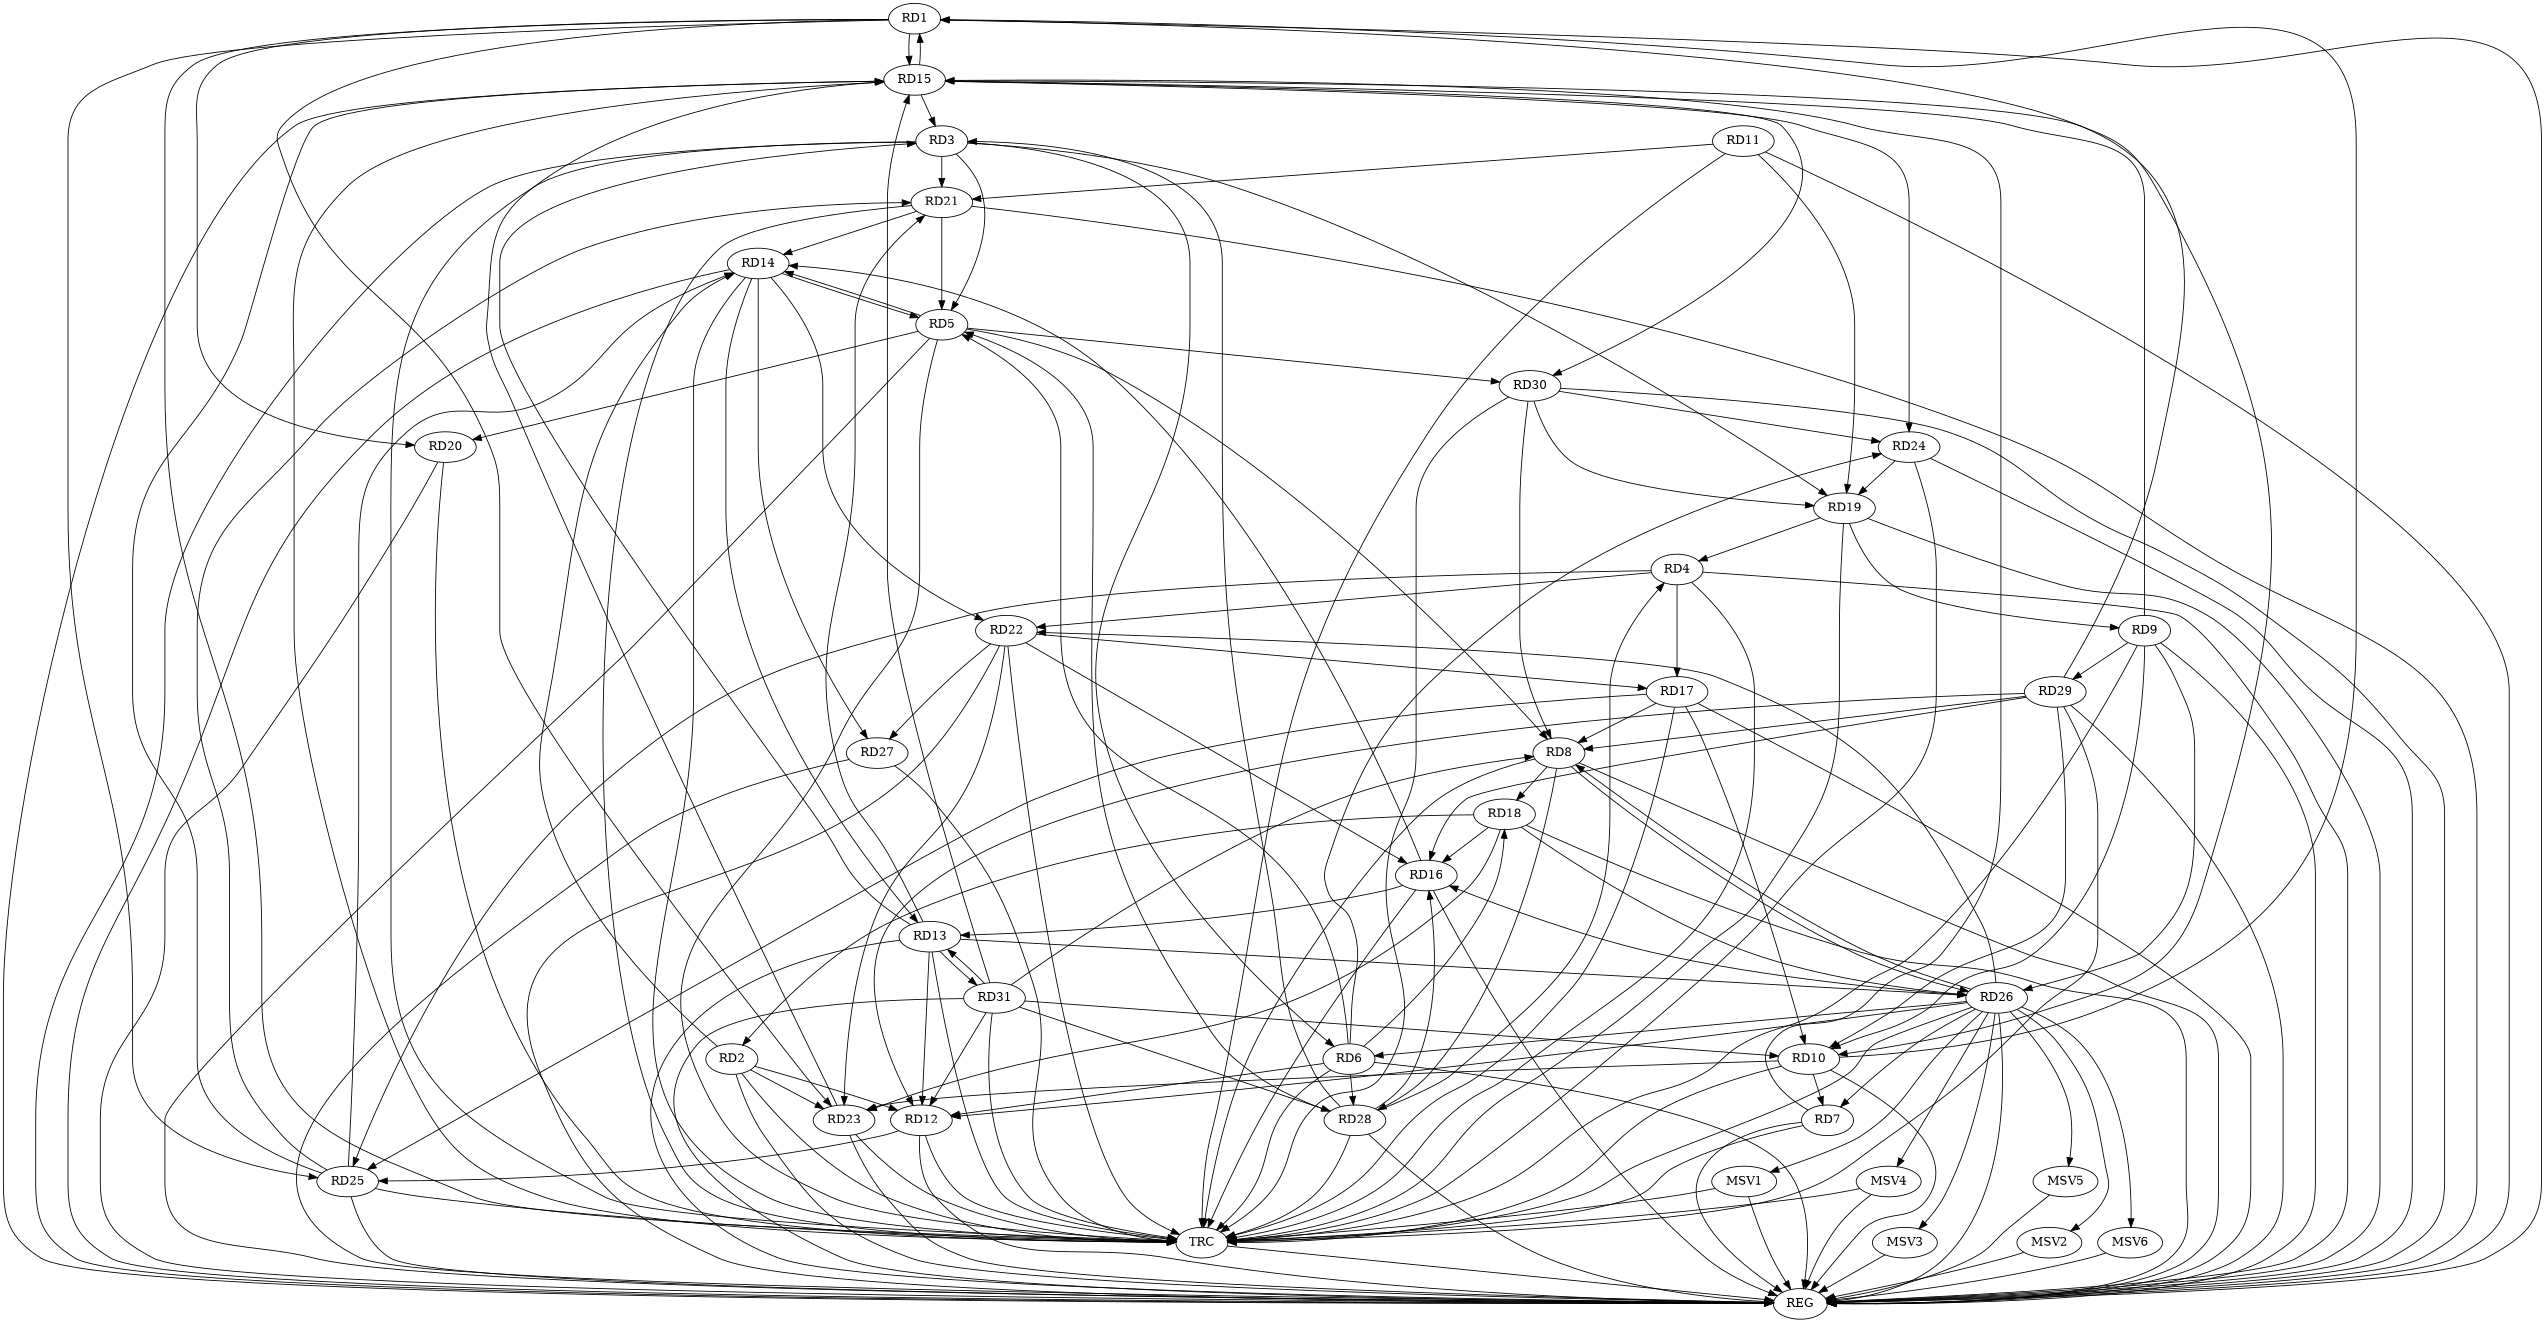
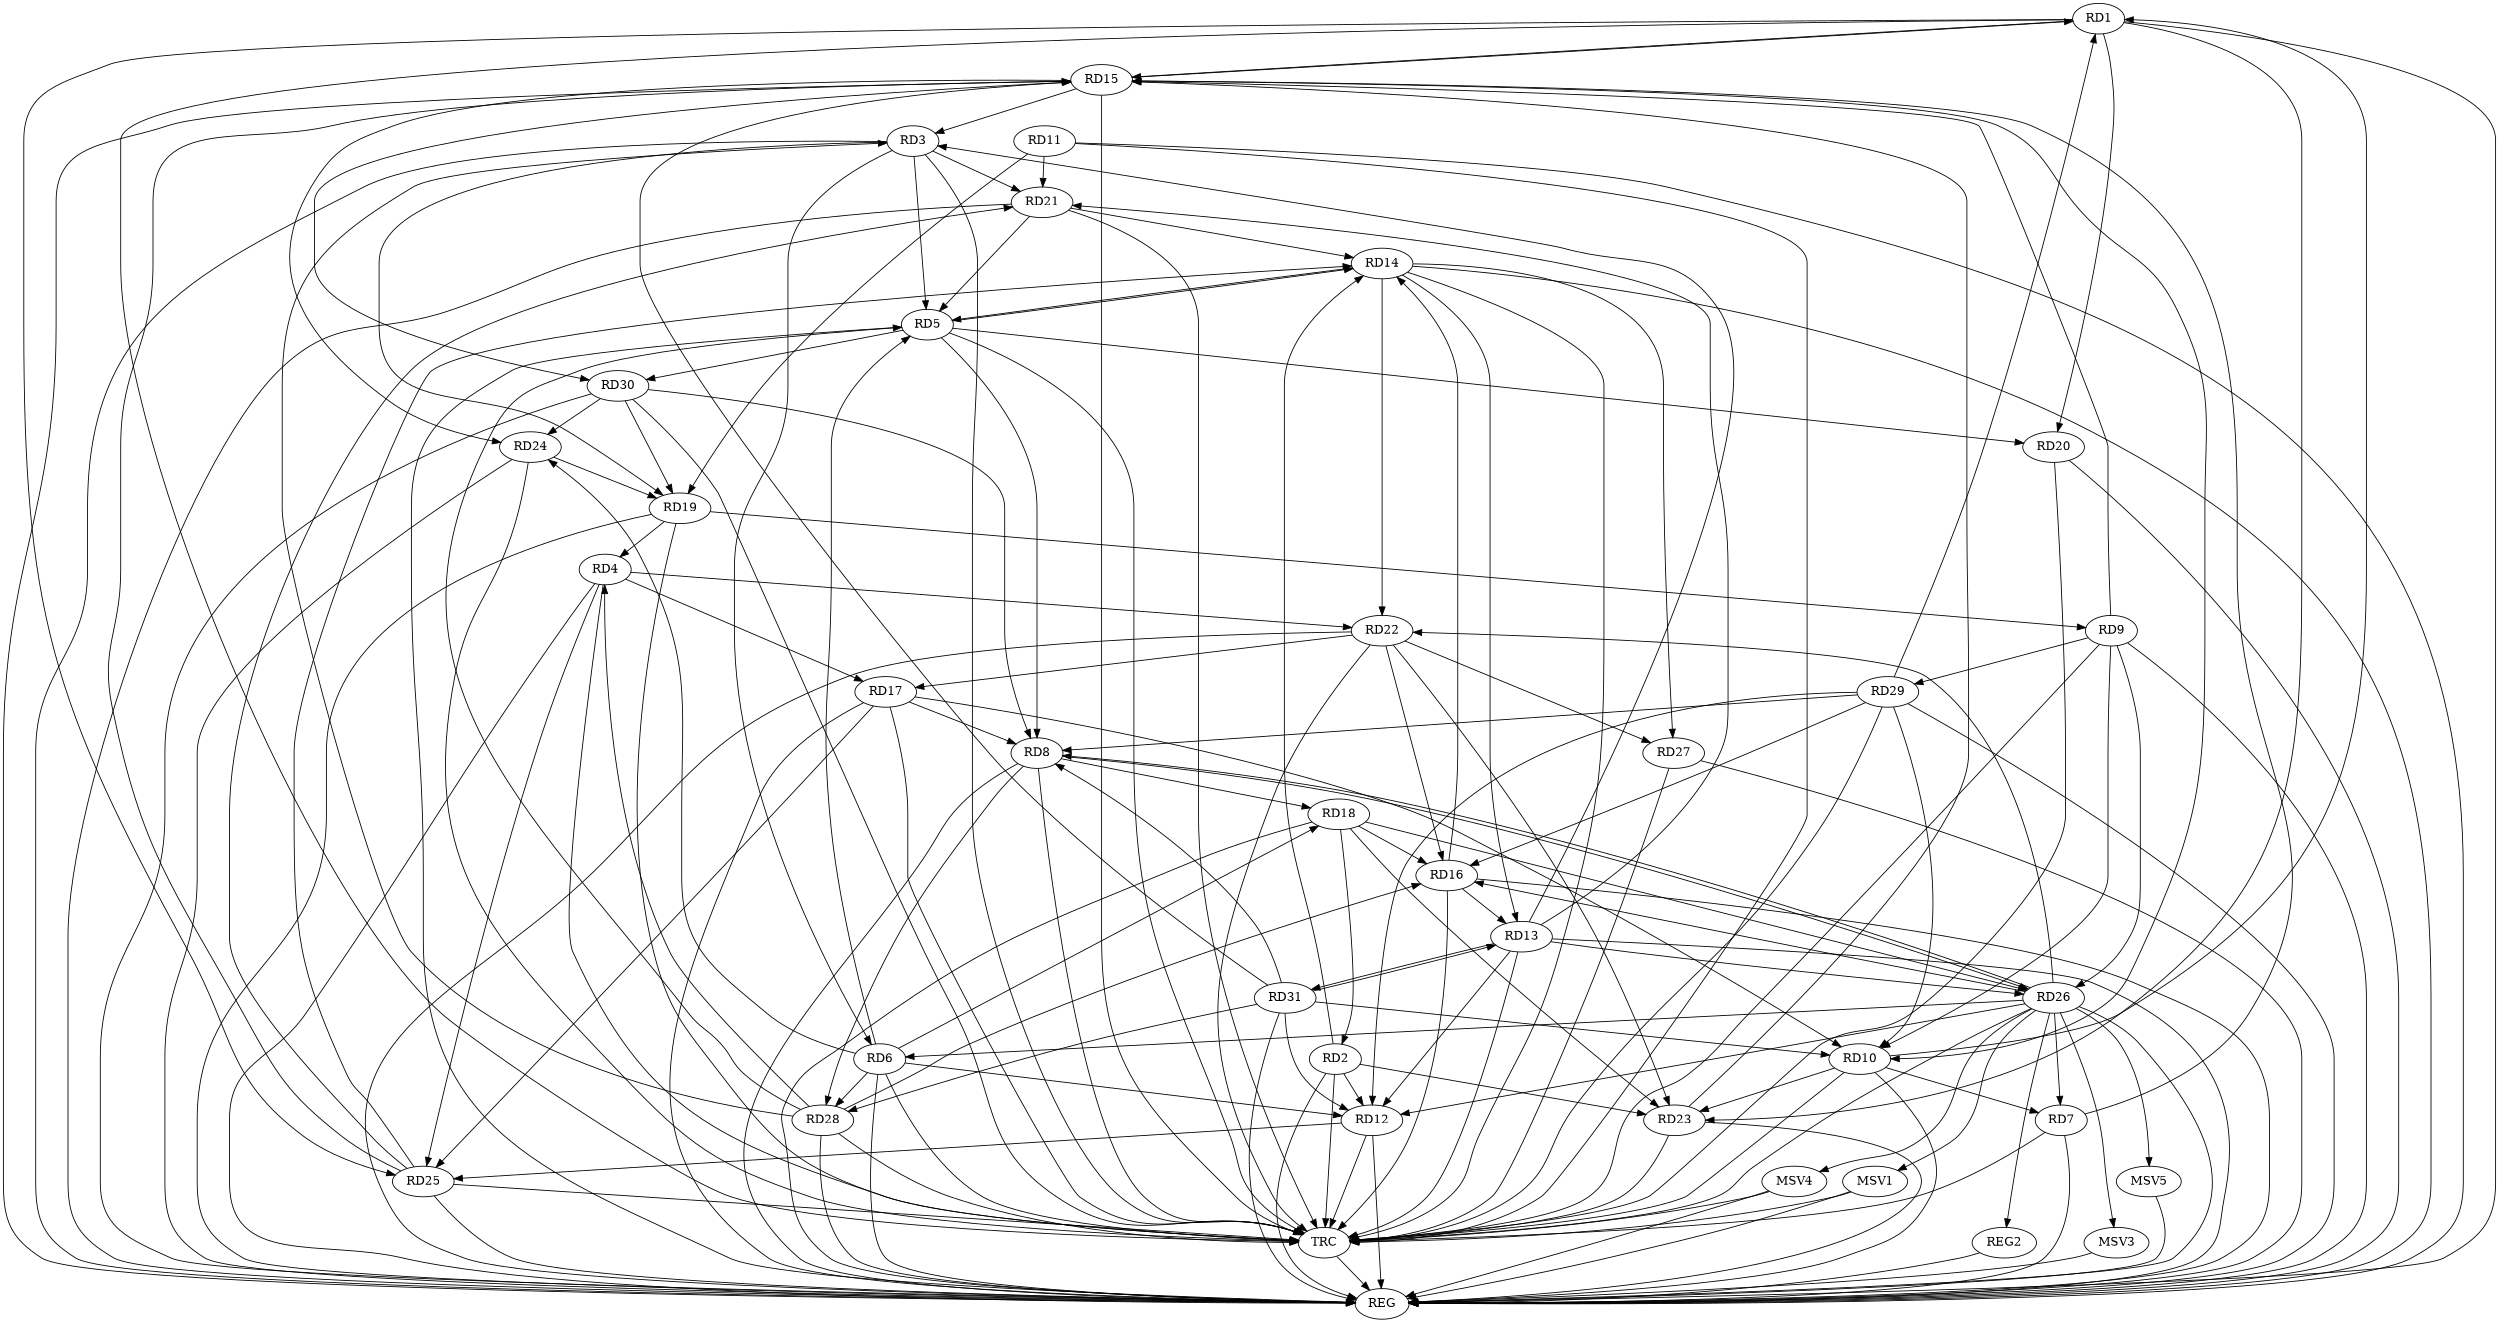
edge "RD31" -> "TRC": removed
node "MSV2": label "MSV2" -> "REG2"
node "MSV6": removed
